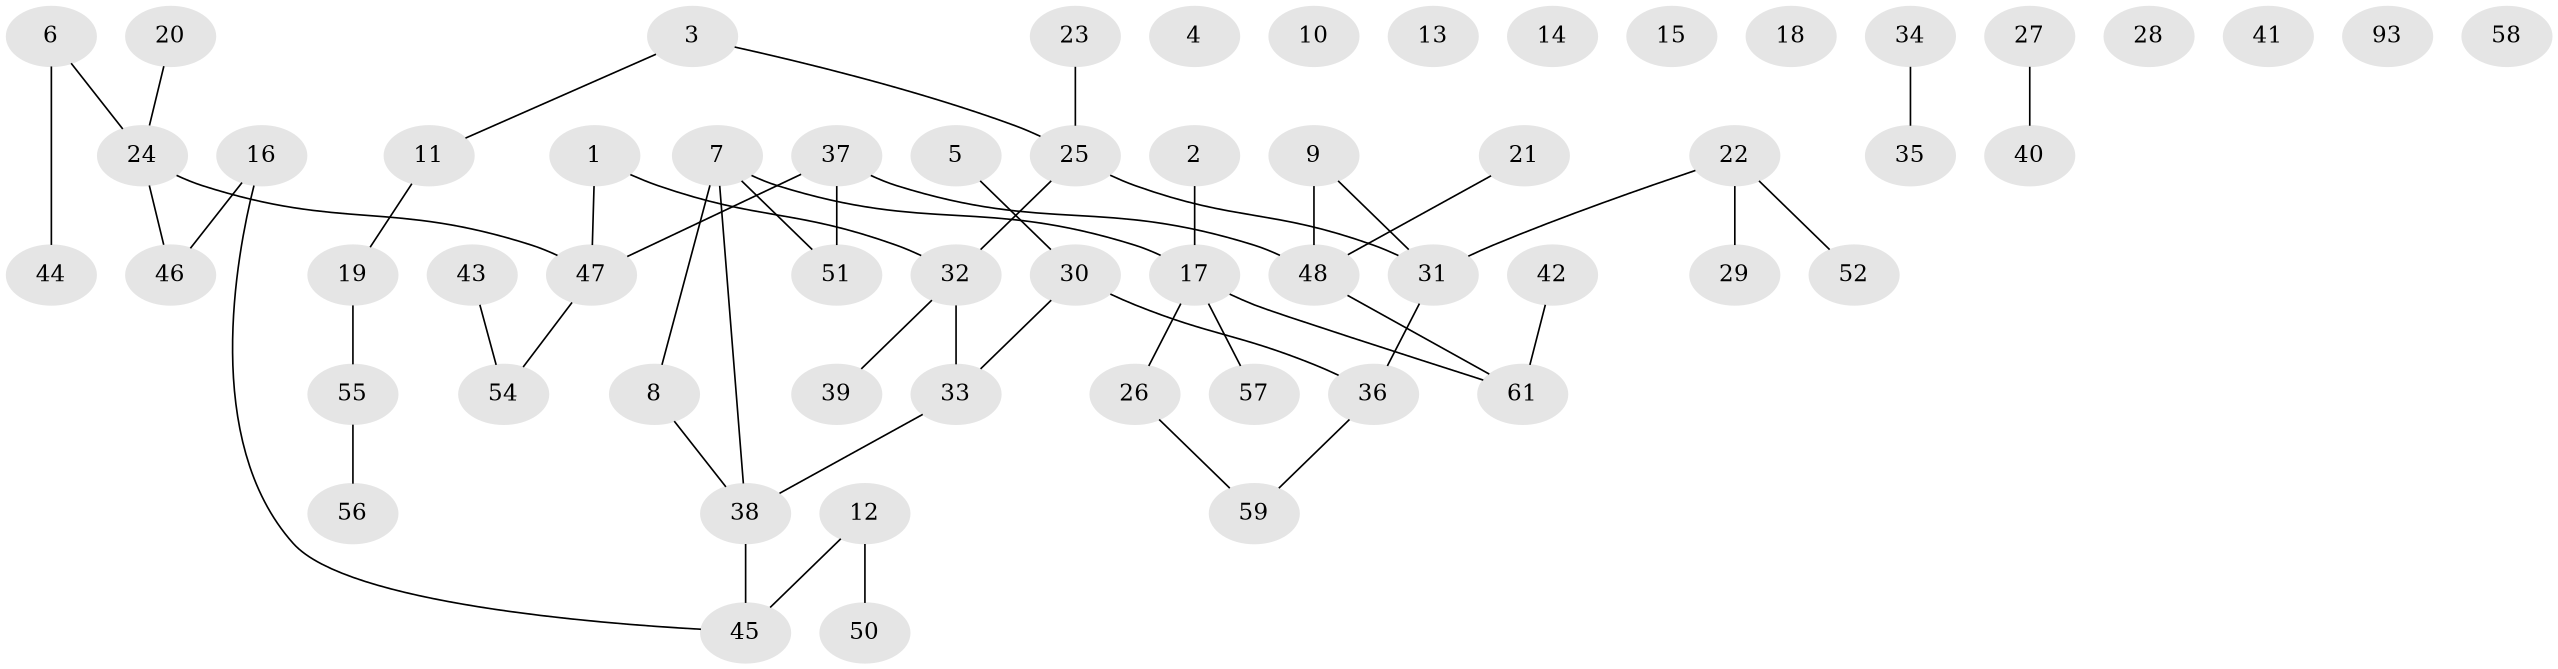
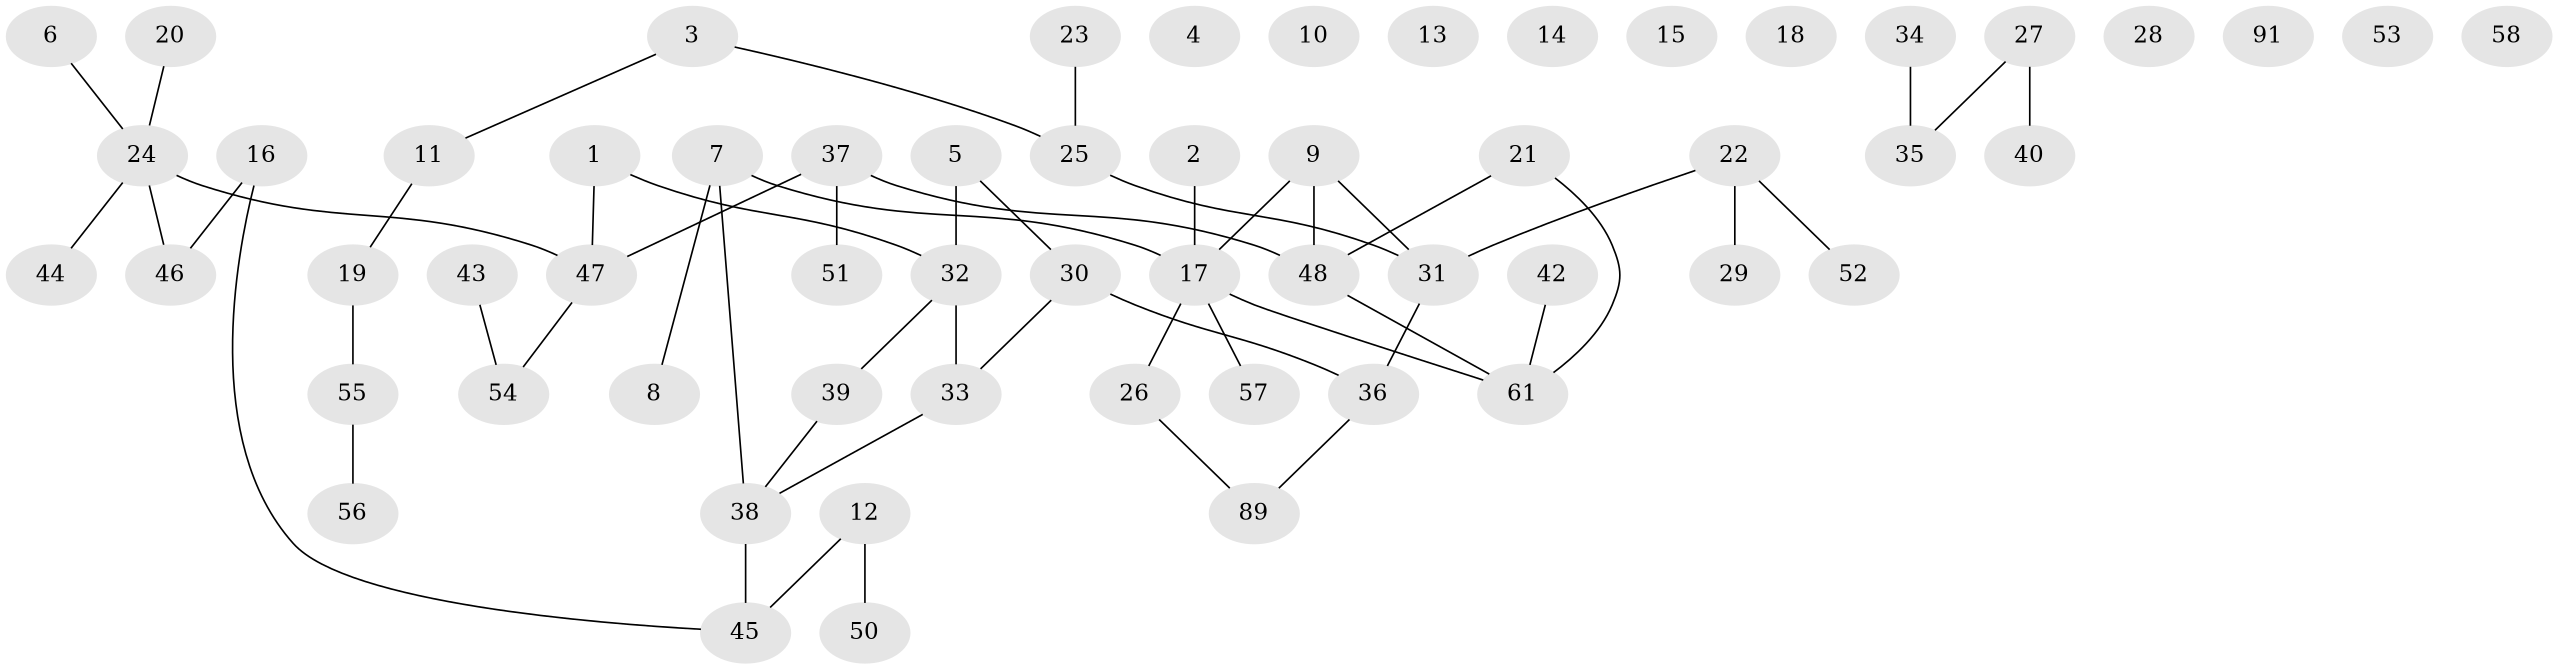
node "41": label "41" -> "91"
node "93": label "93" -> "53"
edge "27" -- "35": added
edge "6" -- "44": now "24" -- "44"
edge "25" -- "32": now "5" -- "32"
edge "9" -- "17": added
edge "7" -- "51": removed
edge "21" -- "61": added
edge "8" -- "38": now "39" -- "38"
node "59": label "59" -> "89"
